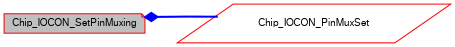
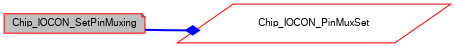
edge "Chip_IOCON_PinMuxSet" -> "Chip_IOCON_SetPinMuxing": reversed
